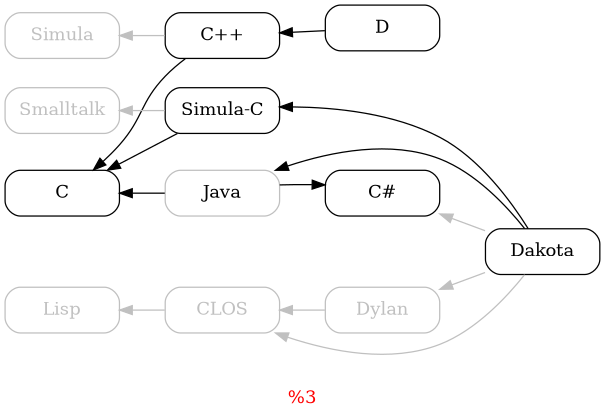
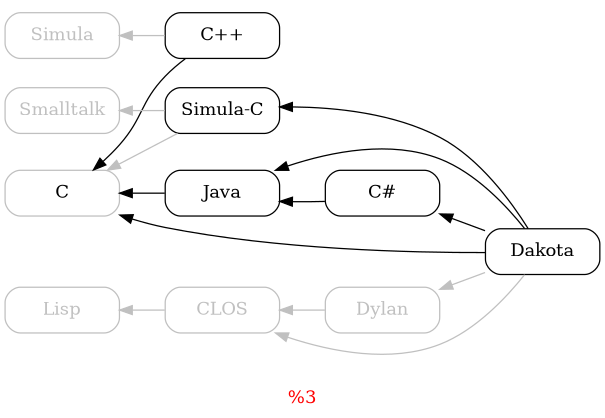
node "D": removed
edge "Simula-C" -> "C": color black -> gray
edge "Java" -> "C#": reversed
node "C": color black -> gray
node "Java": color gray -> black
edge "Dakota" -> "C#": color gray -> black
edge "Dakota" -> "C": added
